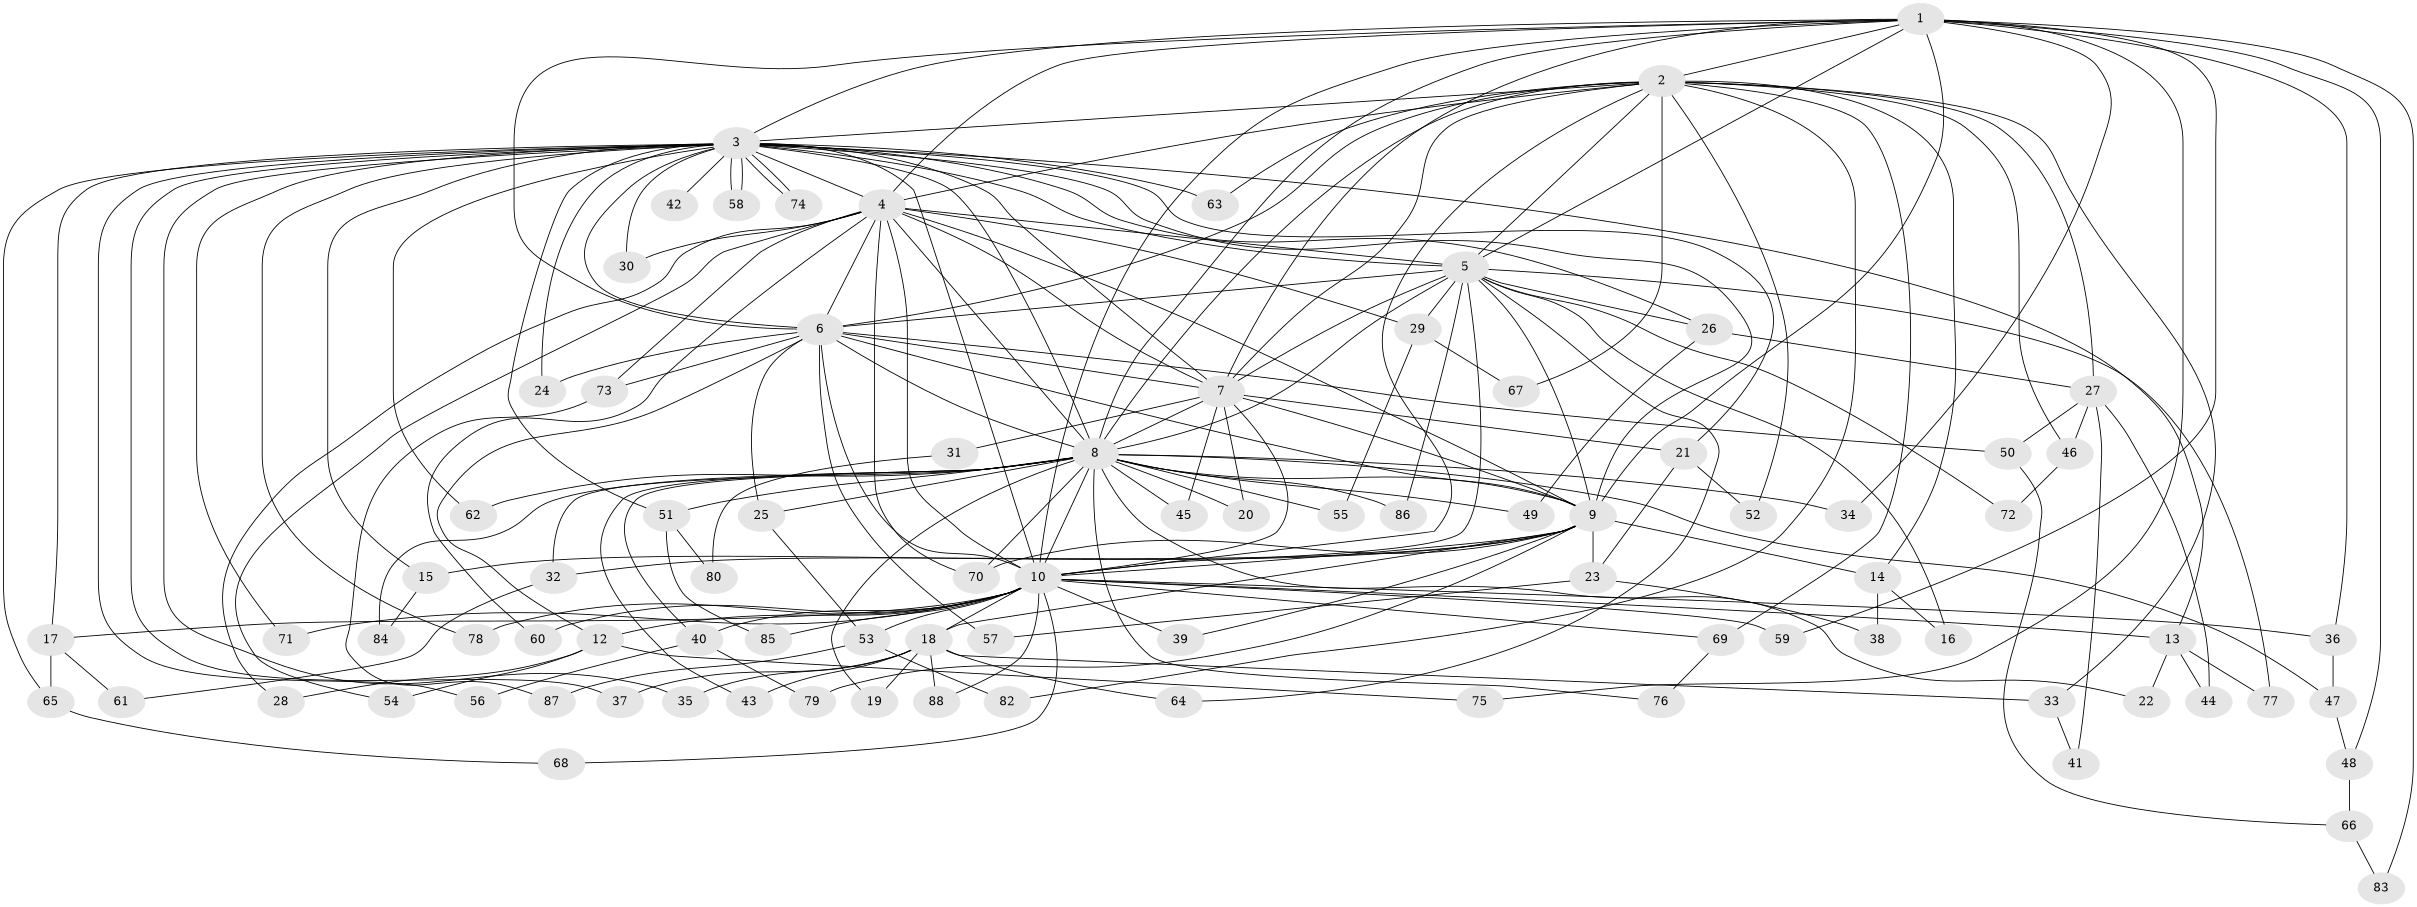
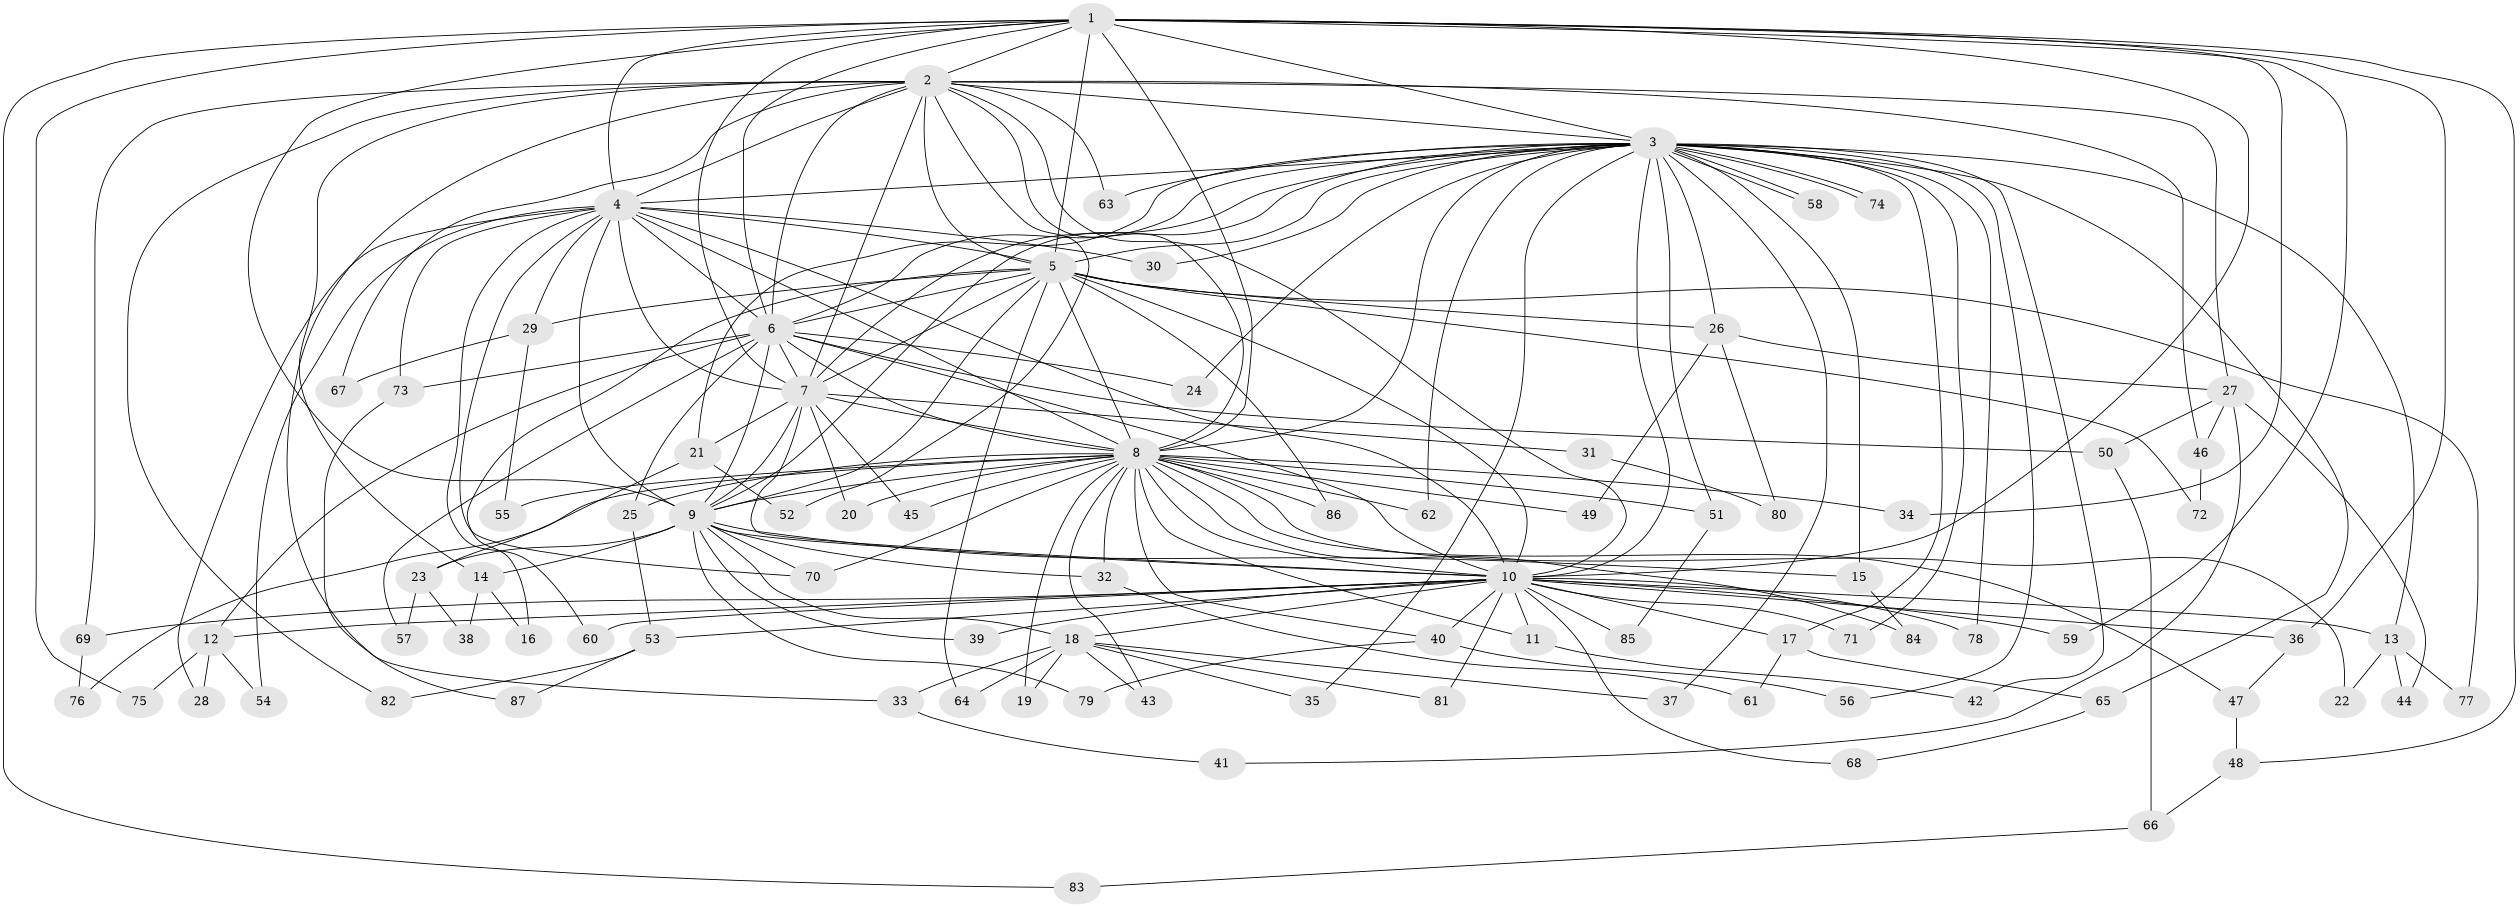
edge "51" -- "80": now "26" -- "80"
node "11": added
node "88": label "88" -> "81"
